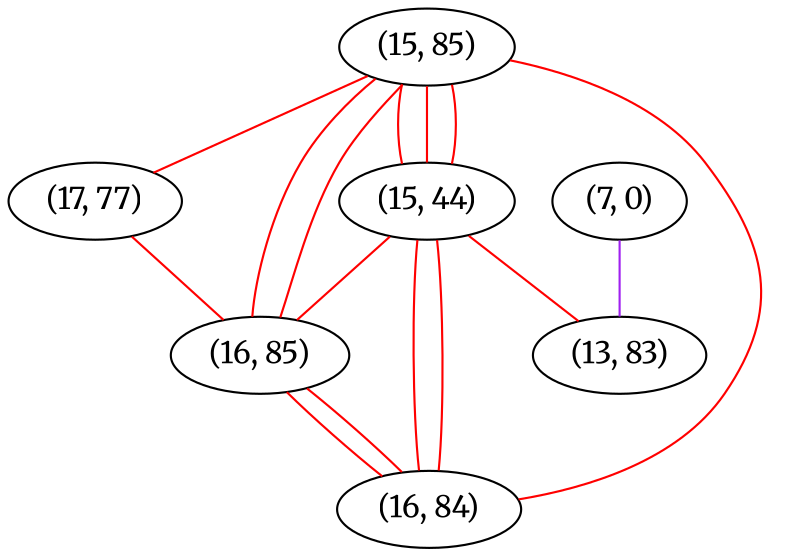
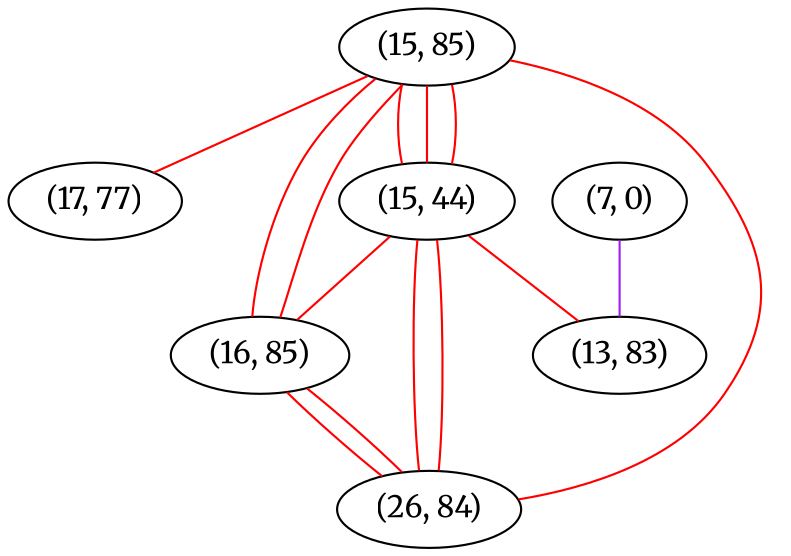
edge "(17, 77)" -- "(16, 85)": removed
node "(16, 84)": label "(16, 84)" -> "(26, 84)"
